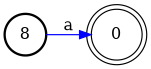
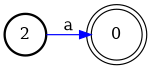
node "8": label "8" -> "2"
